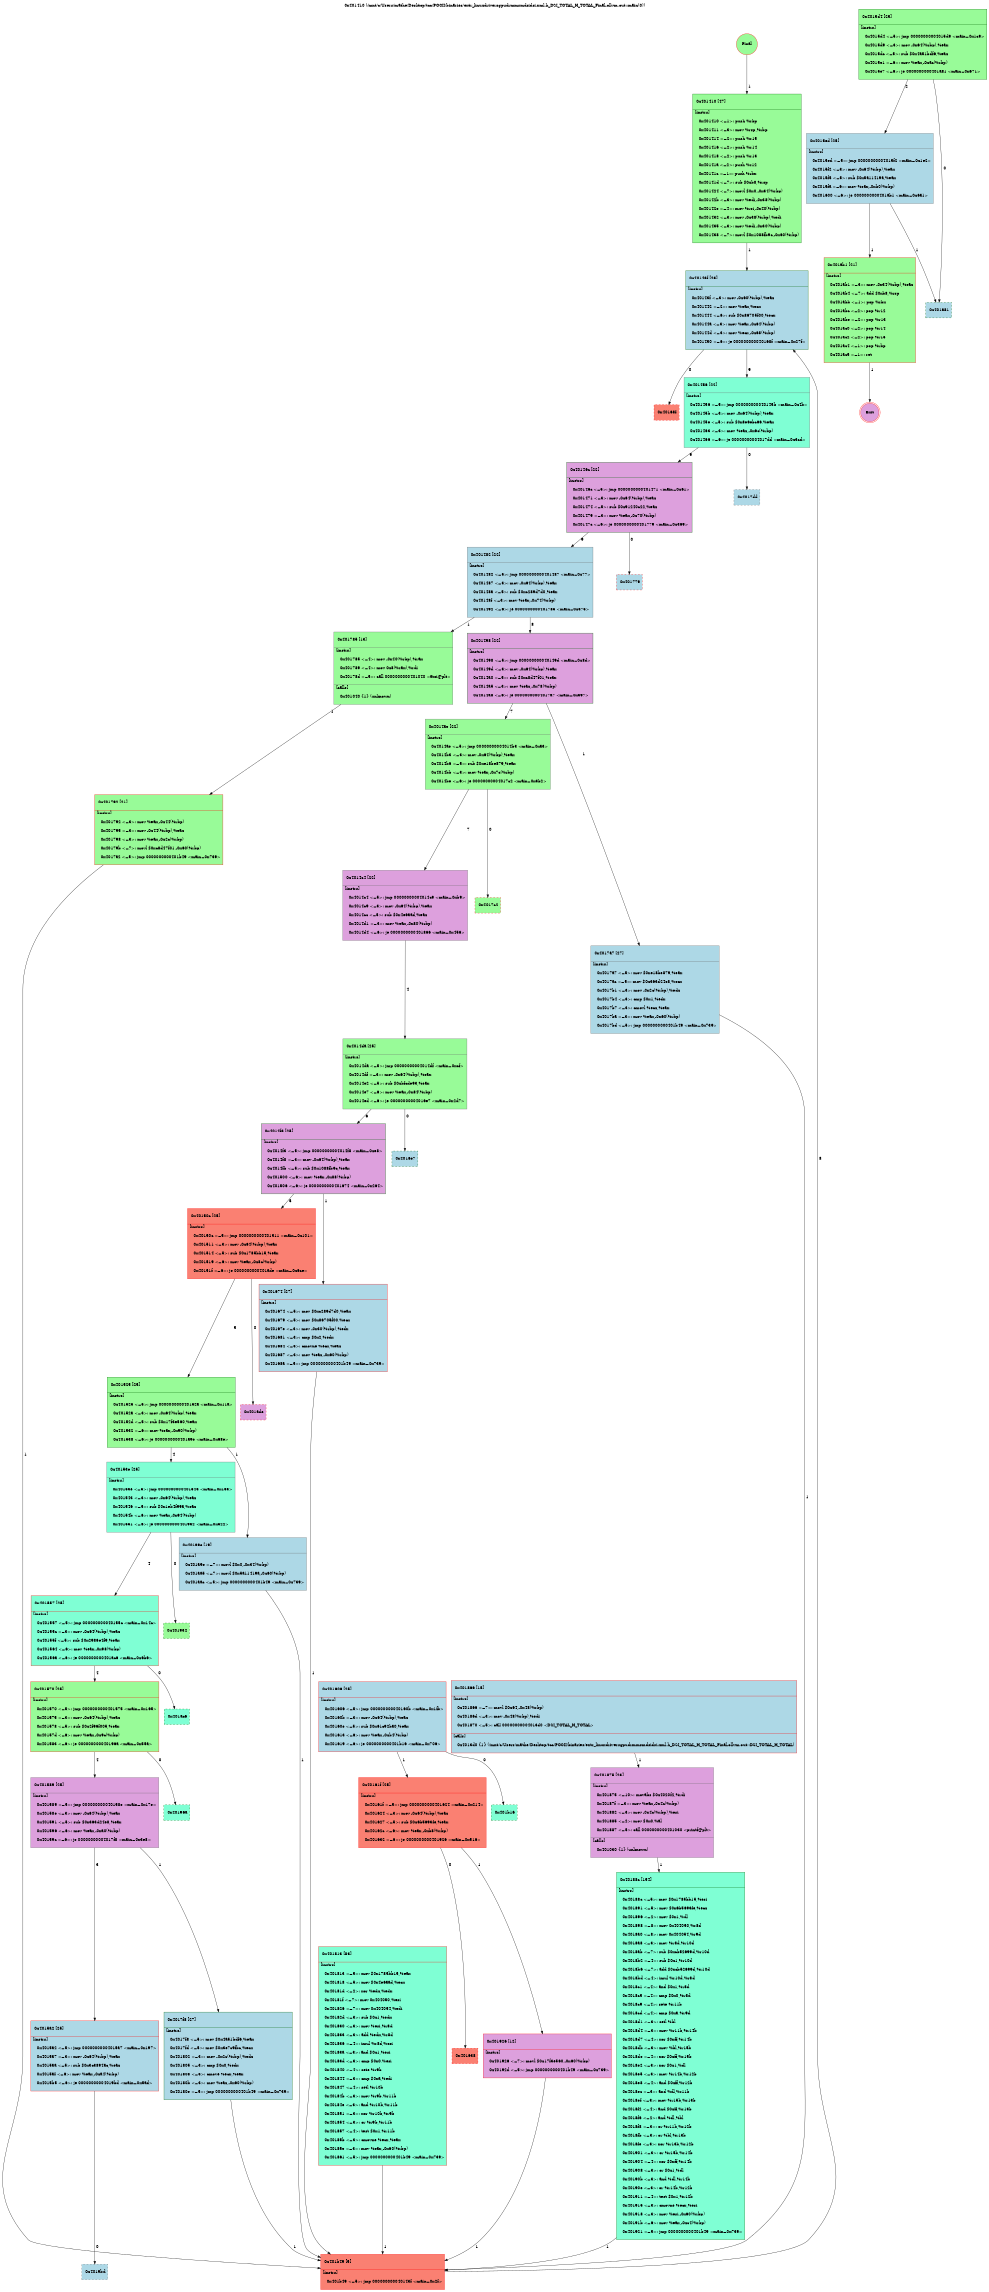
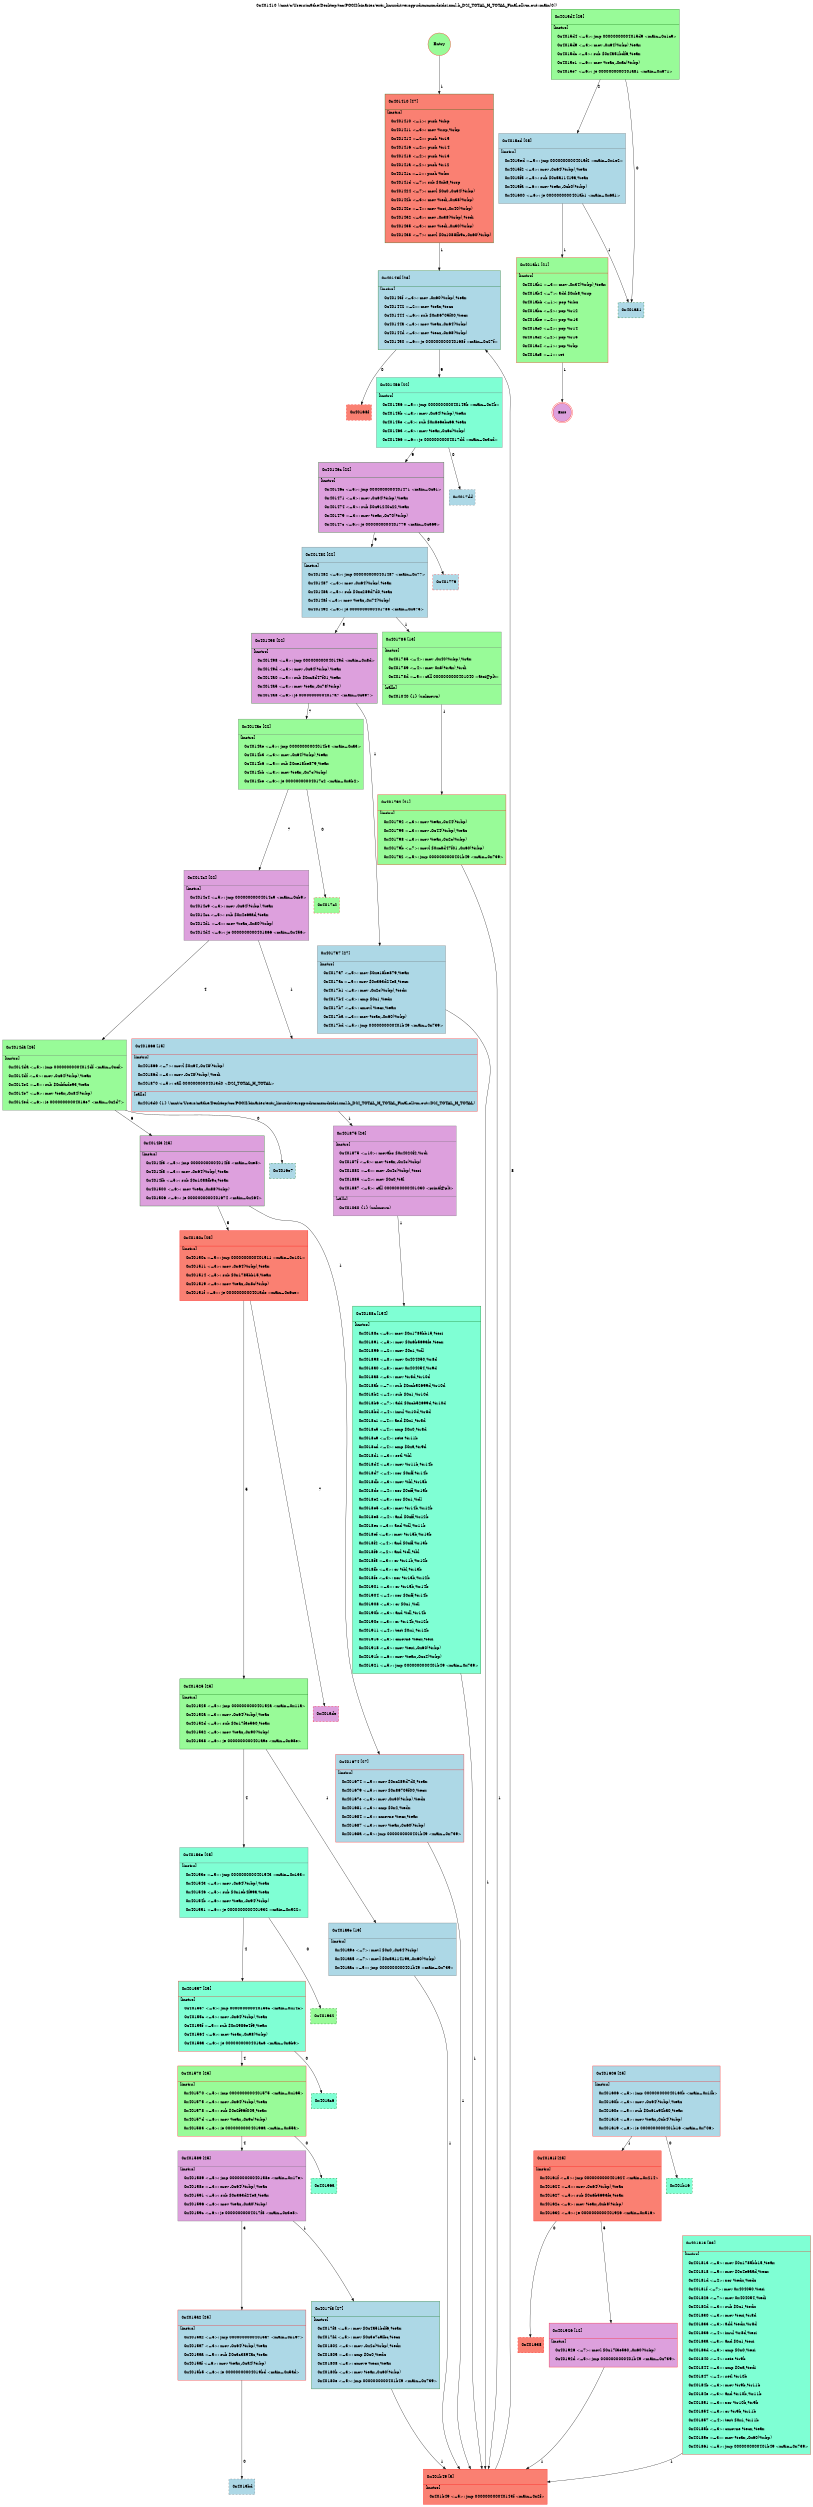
node "Final": label "Final" -> "Entry"
node "0x401410 [47]": fillcolor palegreen -> salmon
edge "0x4014c4 [22]" -> "0x401866 [15]": added, label "1"
edge "0x40150c [25]" -> "0x401ade": label " 0" -> " 7"
edge "0x40161f [25]" -> "0x401926 [12]": label " 1" -> " 5"
